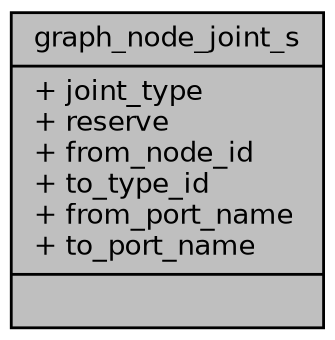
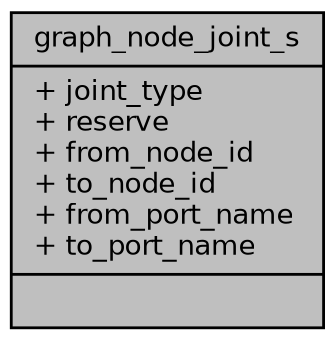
node "graph_node_joint_s": text "+ to_type_id" -> "+ to_node_id"
